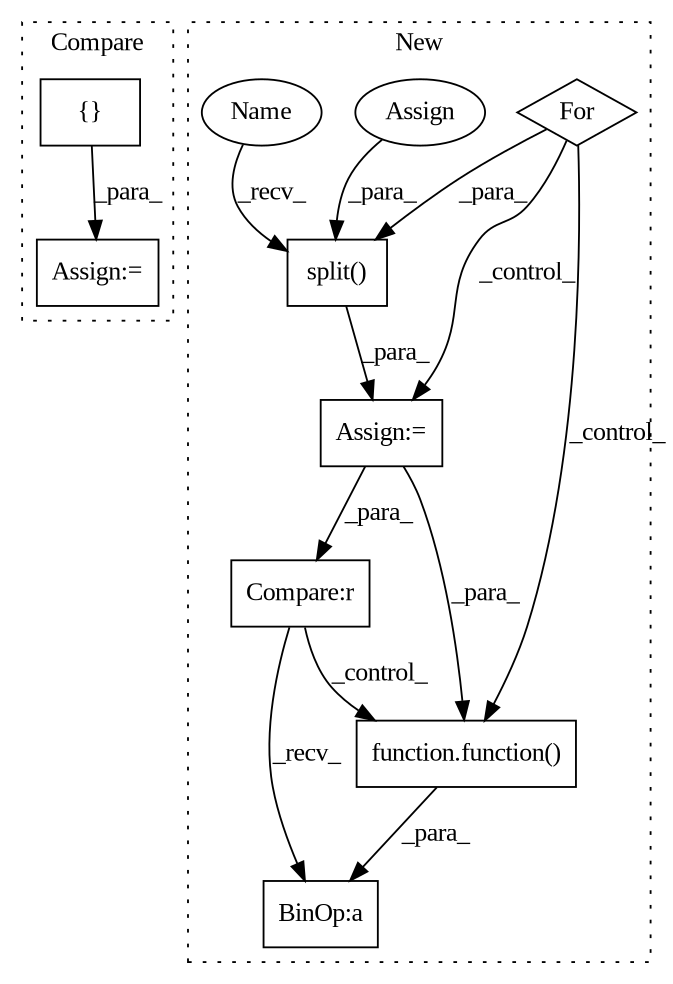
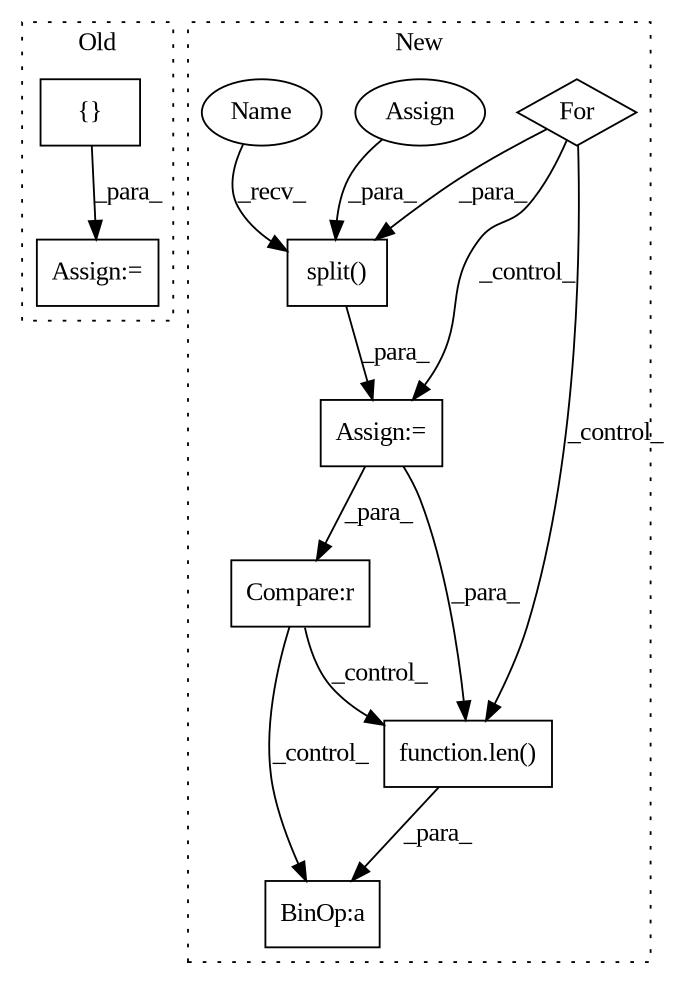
cluster "Compare": label "Compare" -> "Old"
edge "Compare:r" -> "BinOp:a": label "_recv_" -> "_control_"
node "function.function()": label "function.function()" -> "function.len()"
